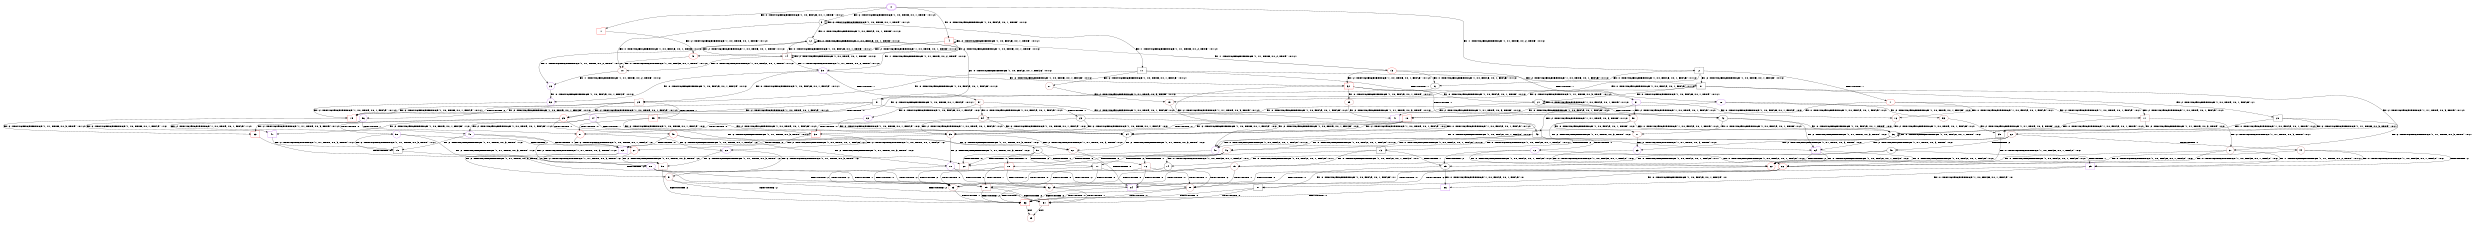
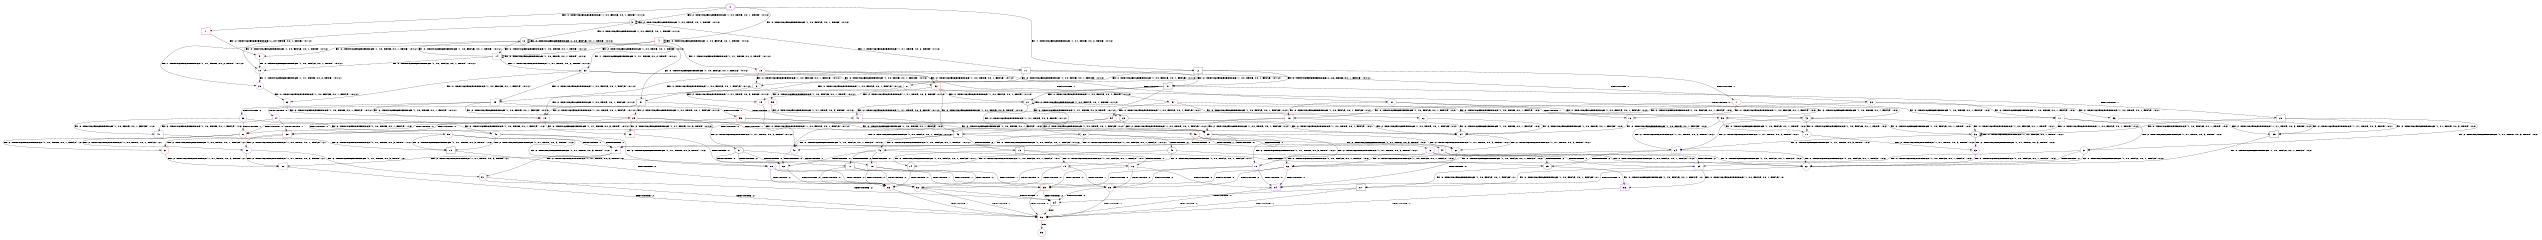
edge "8" -> "20": label "EX !2 !ATOMIC_EXCH_BRANCH (1, +0, TRUE, +0, 1, FALSE) !:2:" -> "TERMINATE !1"
edge "37" -> "65": label "EX !1 !ATOMIC_EXCH_BRANCH (1, +1, TRUE, +0, 2, TRUE) !:0:1:2:" -> "TERMINATE !2"
edge "94" -> "95": now "94" -> "93"
